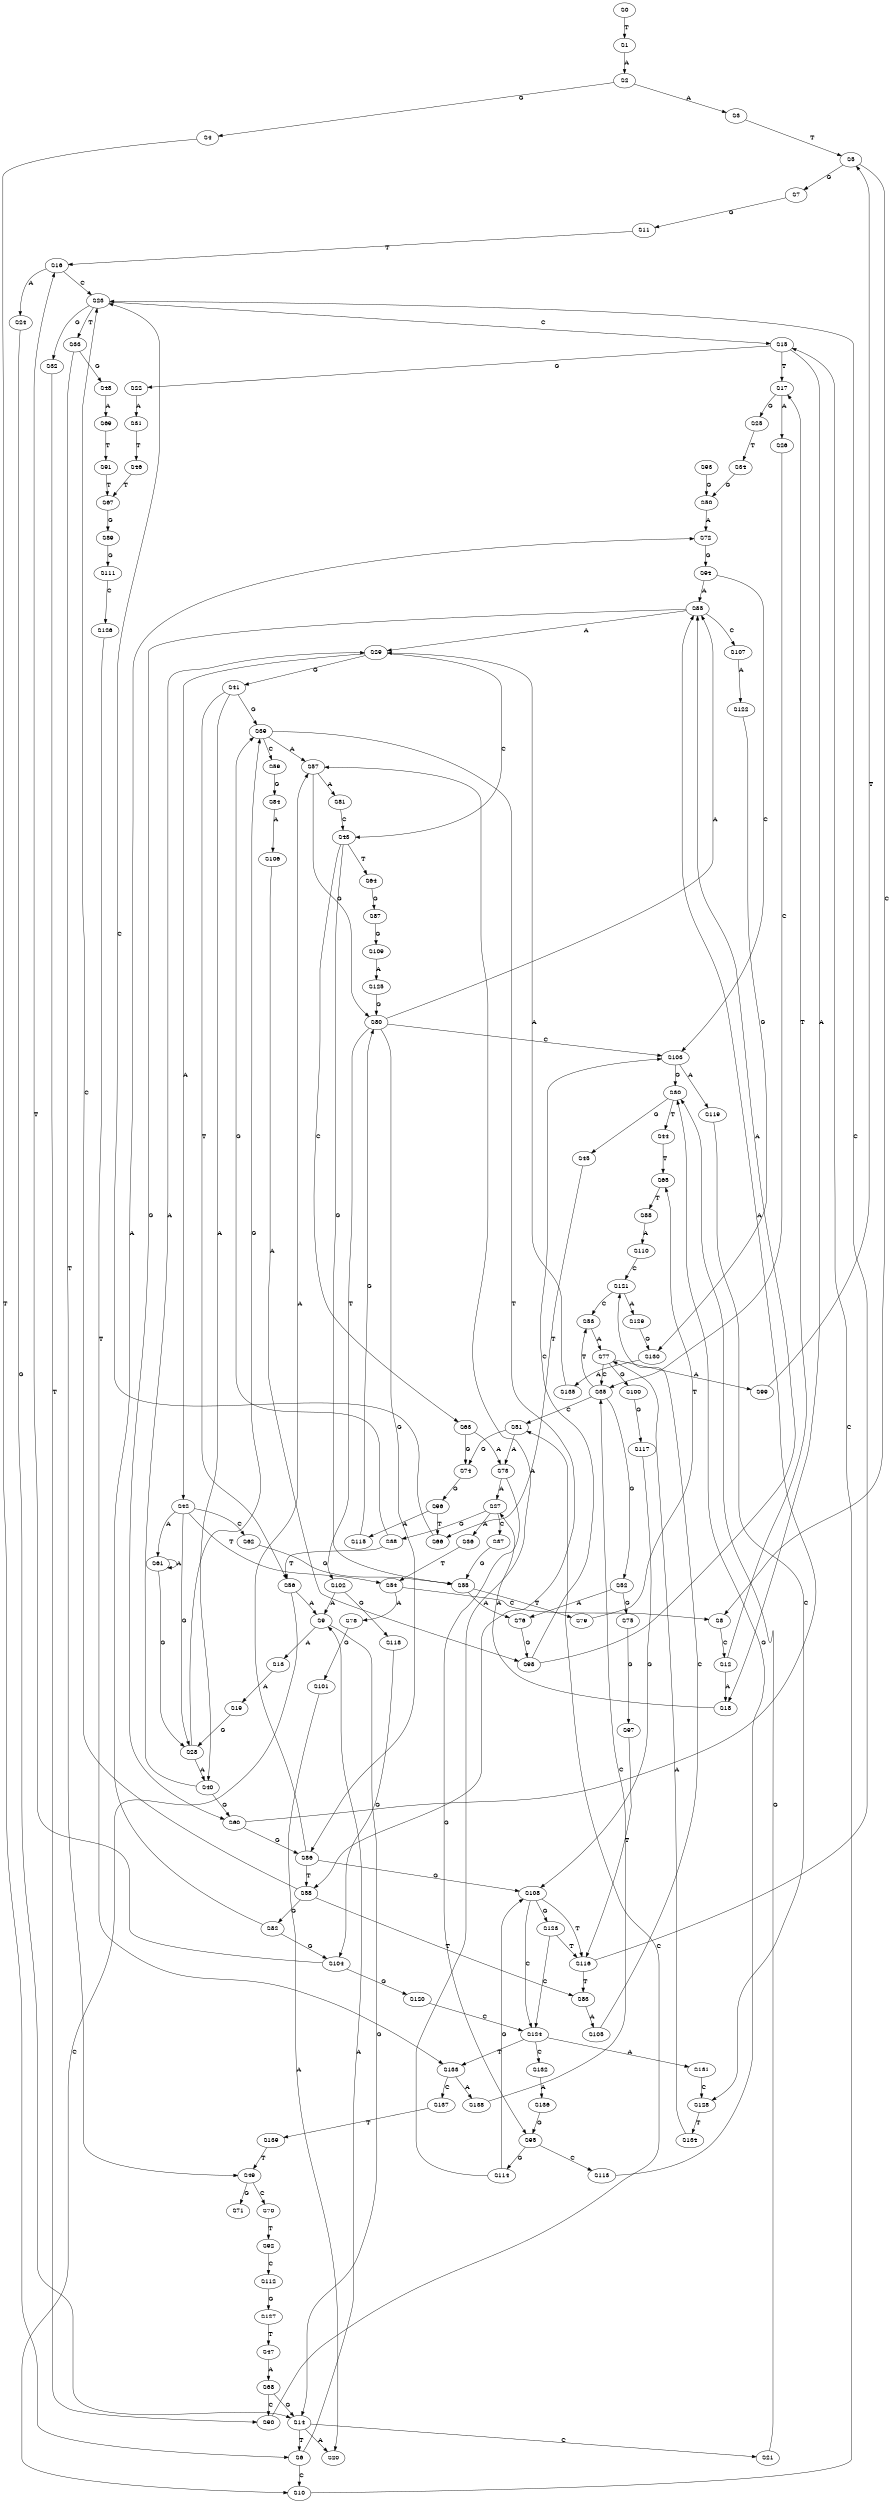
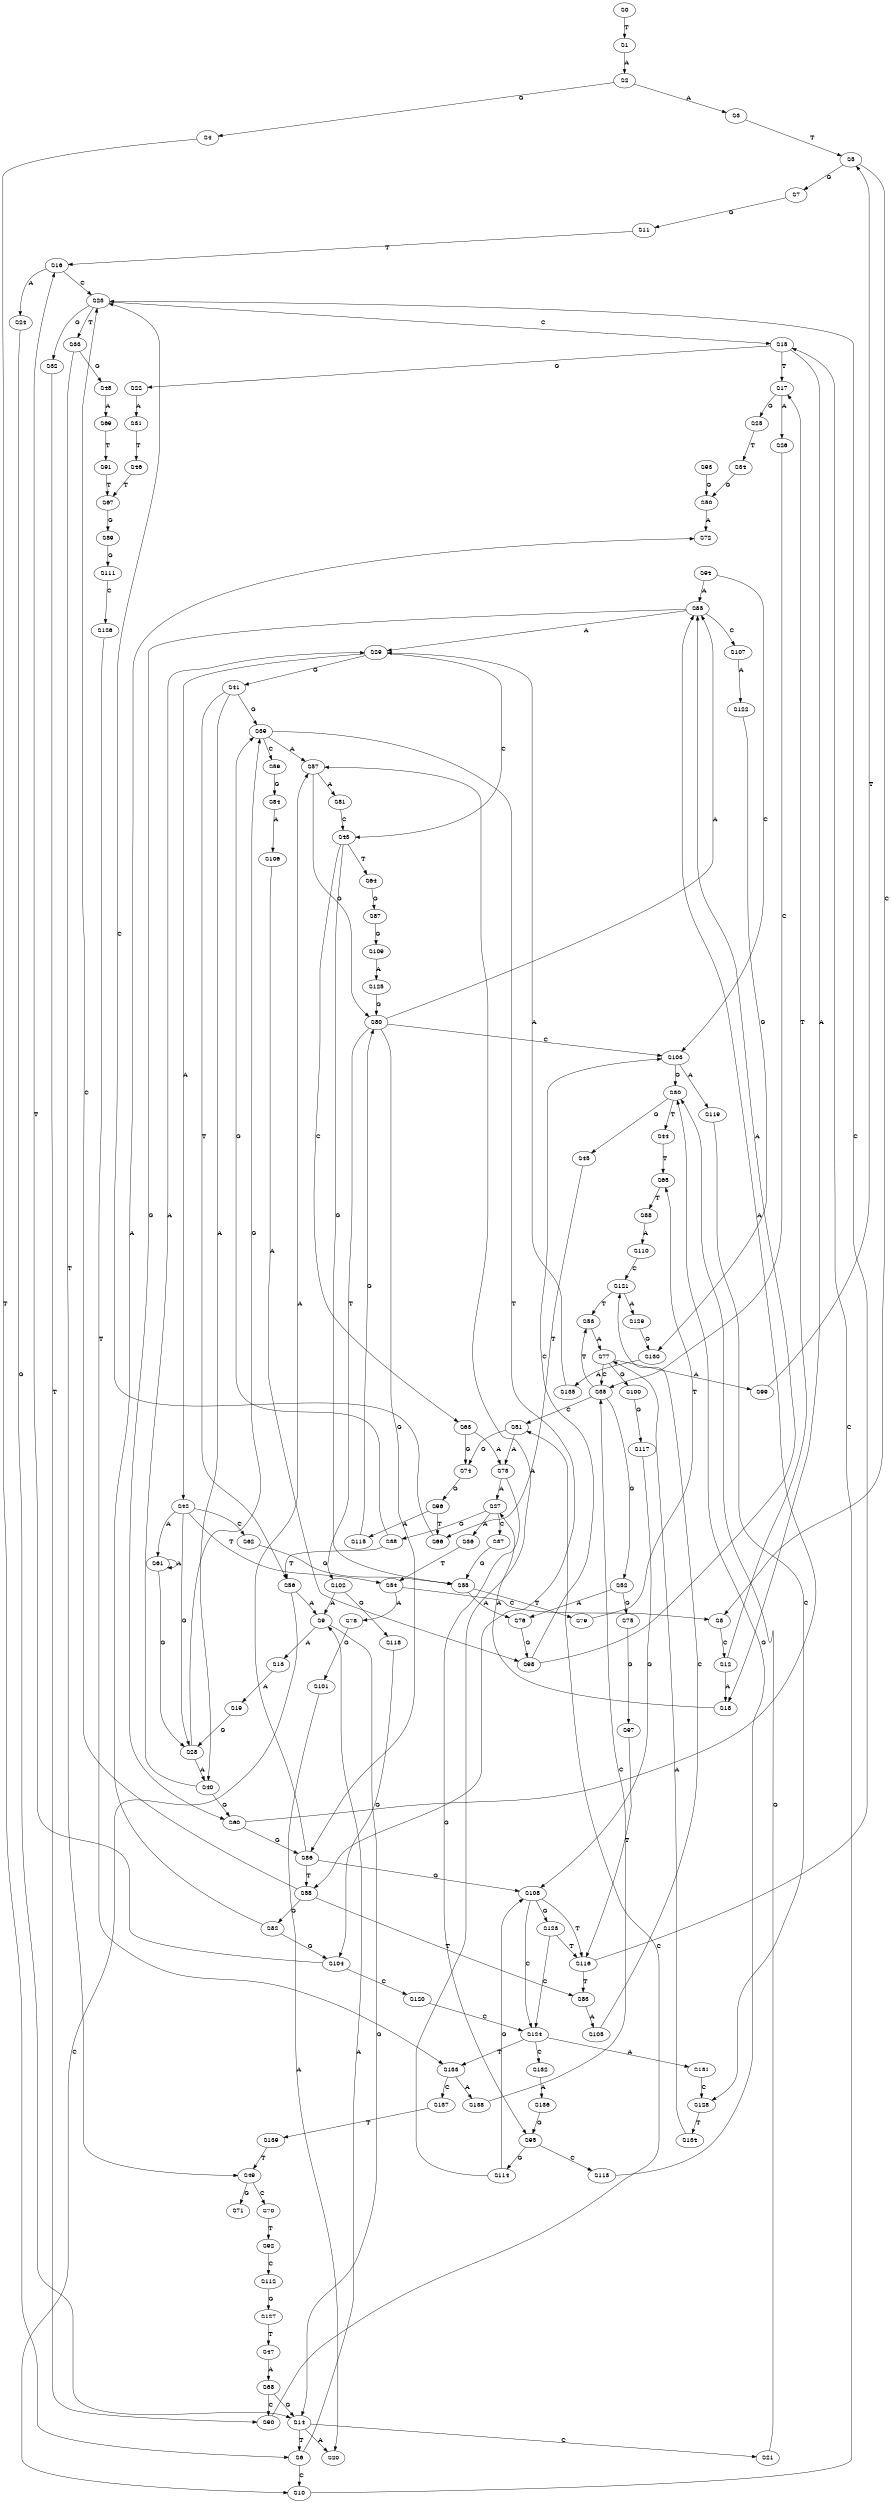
edge "S72" -> "S94": removed, label "G"
edge "S121" -> "S53": label "C" -> "T"
edge "S104" -> "S120": label "G" -> "C"
